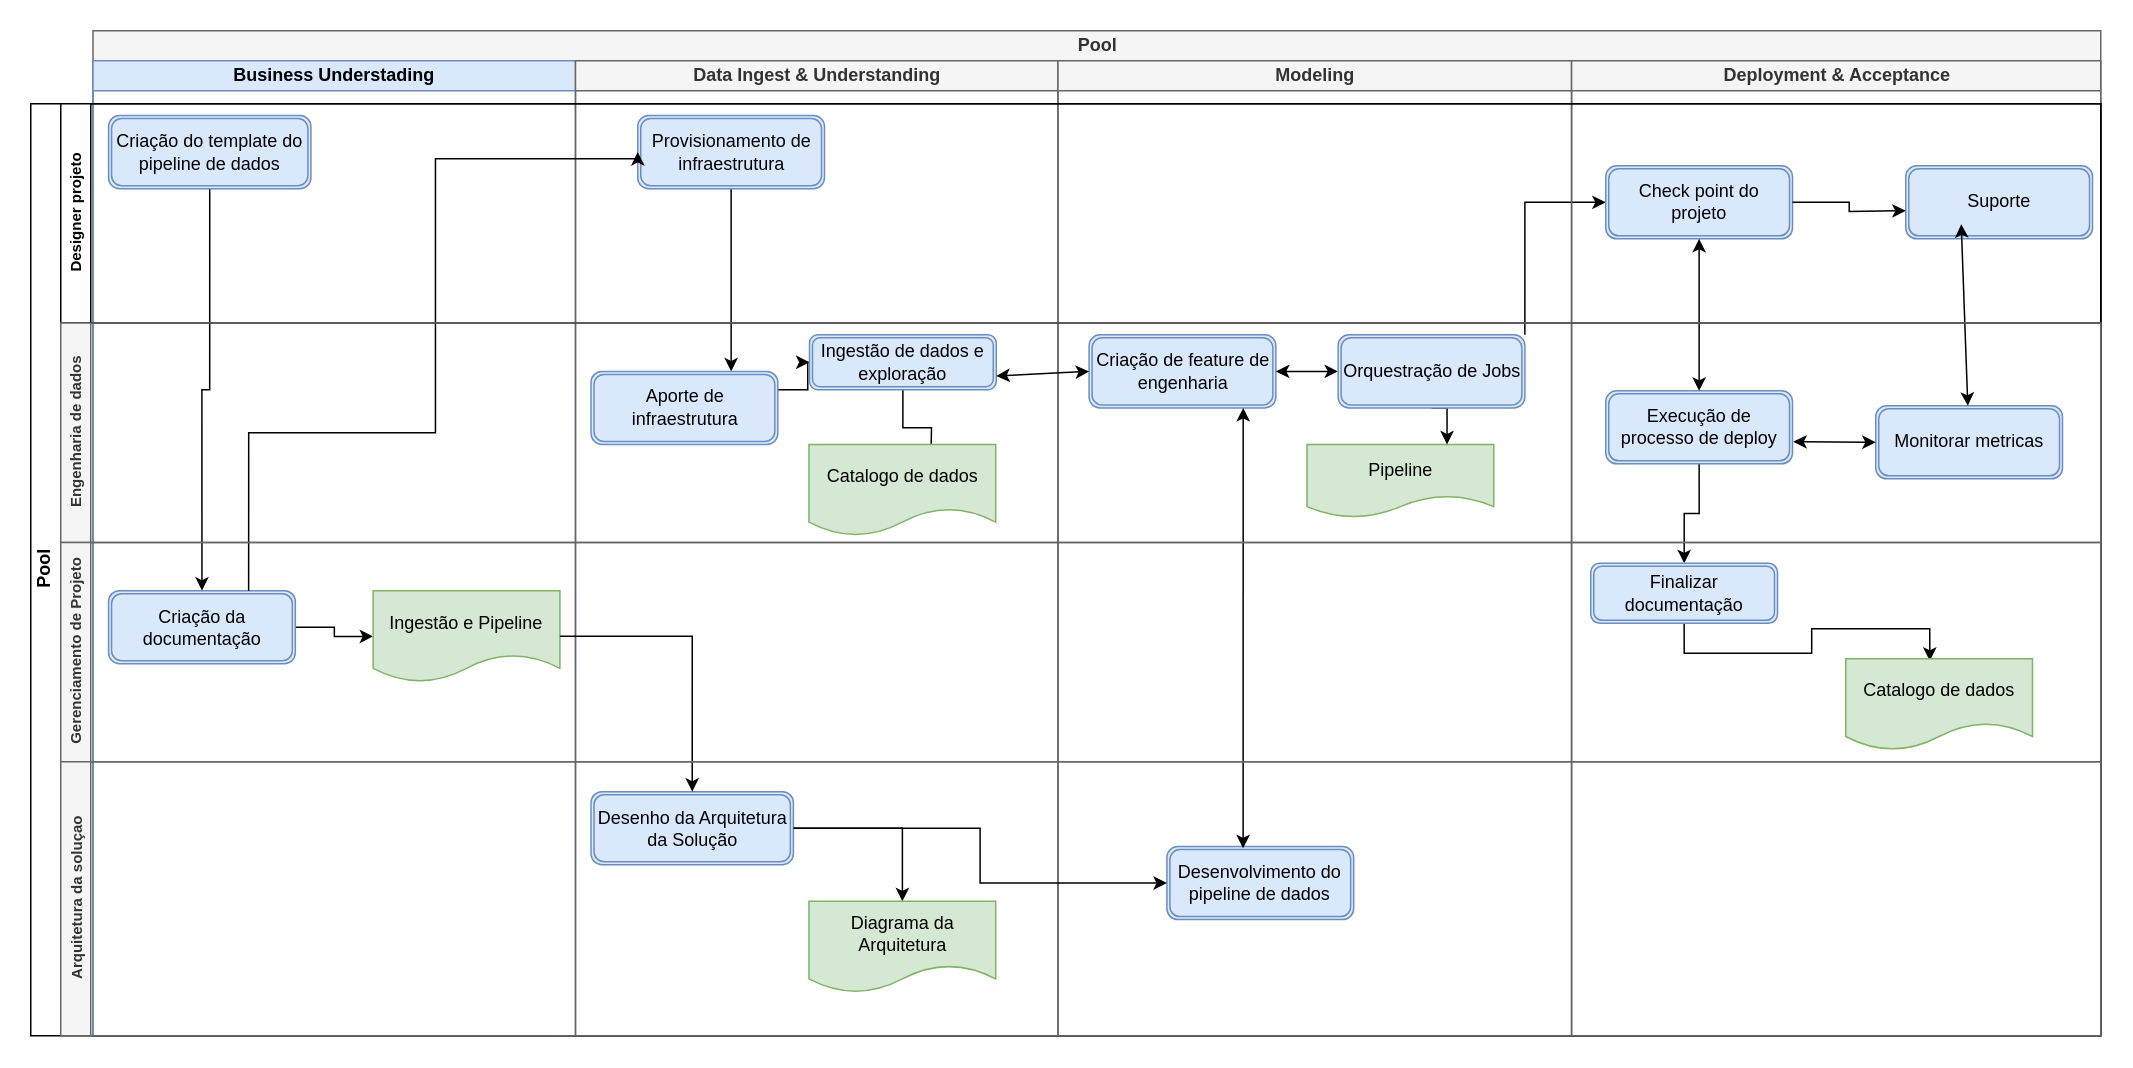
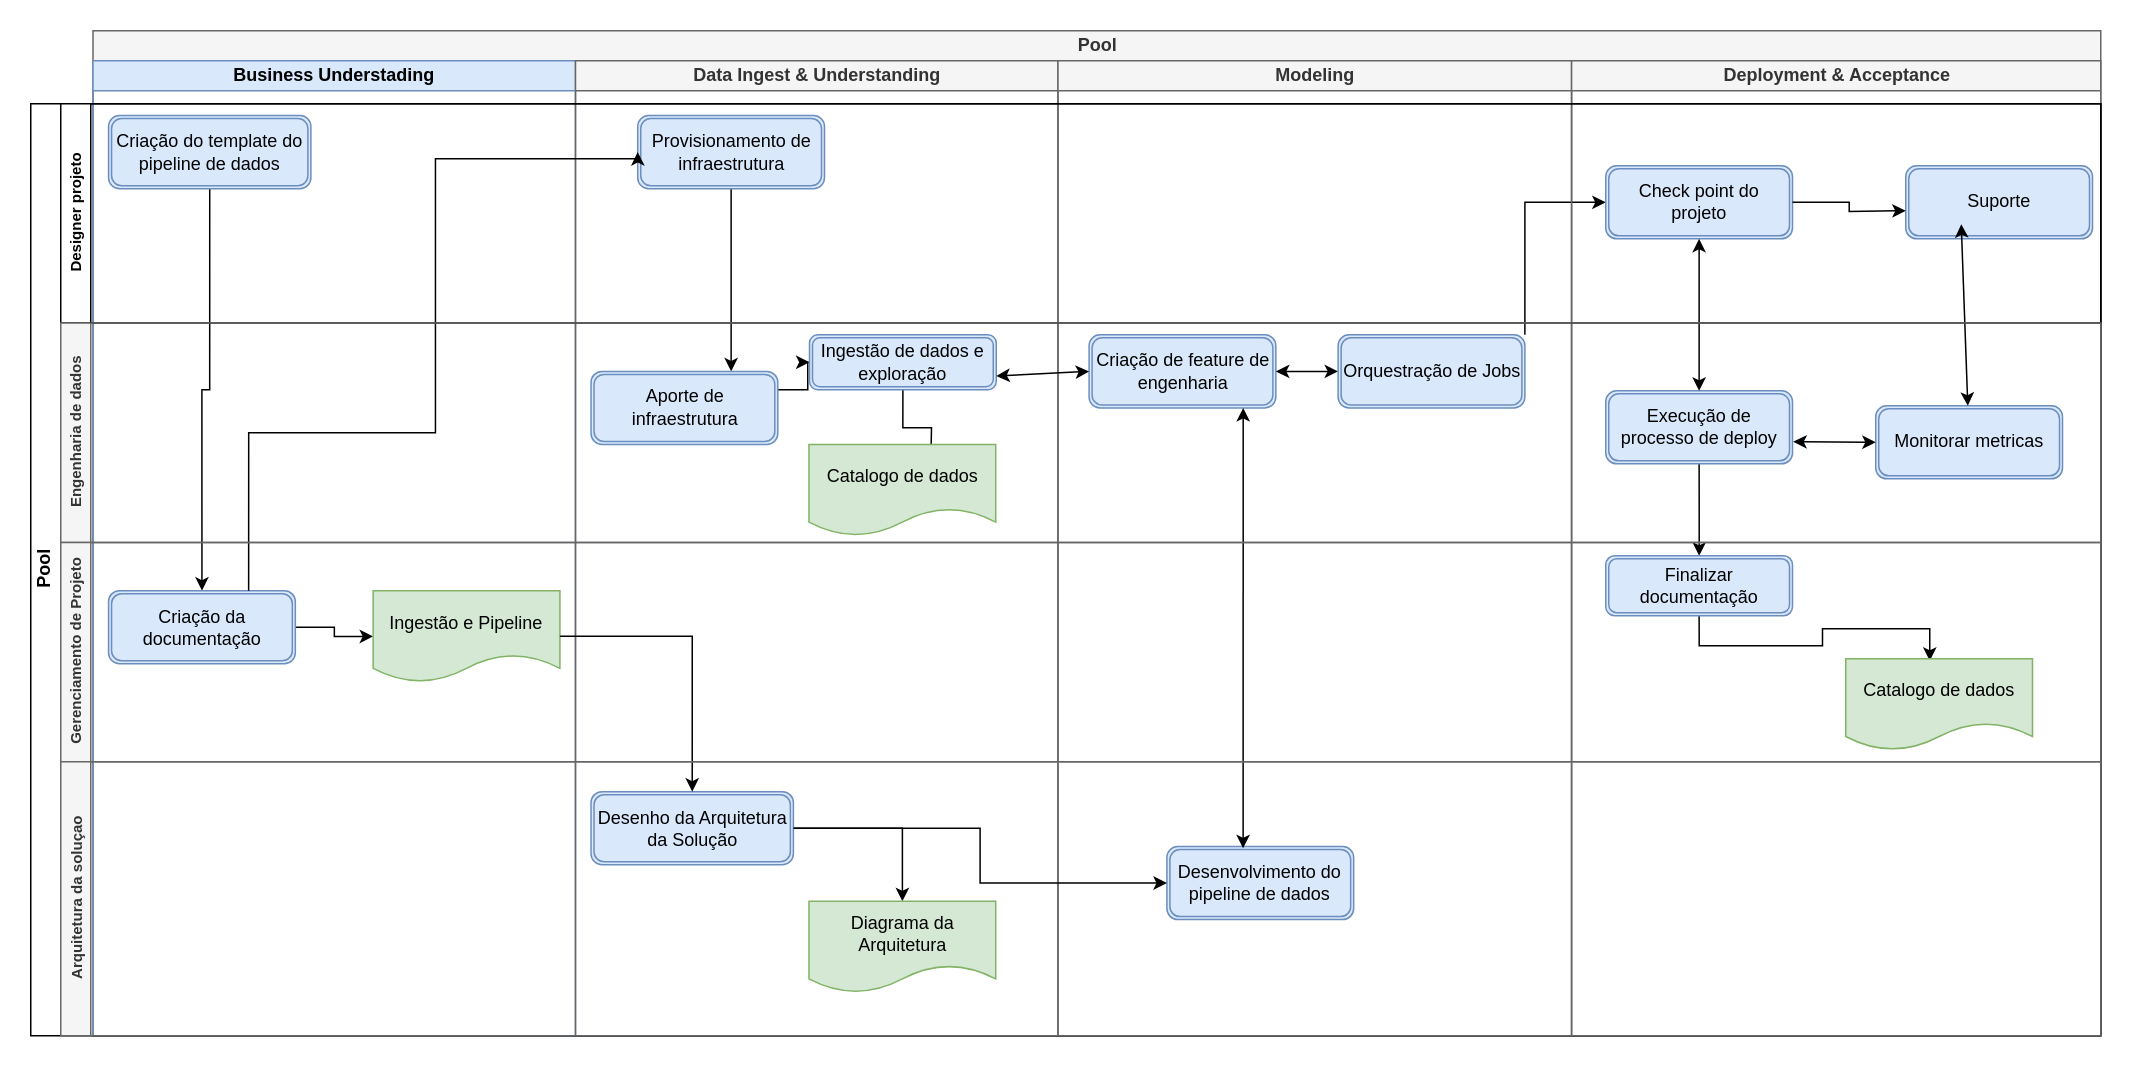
edge "Orquestração de Jobs" -> "Pipeline": removed
node "Pipeline": removed
node "Finalizar documentação": moved (1684, 593) -> (1699, 586)
